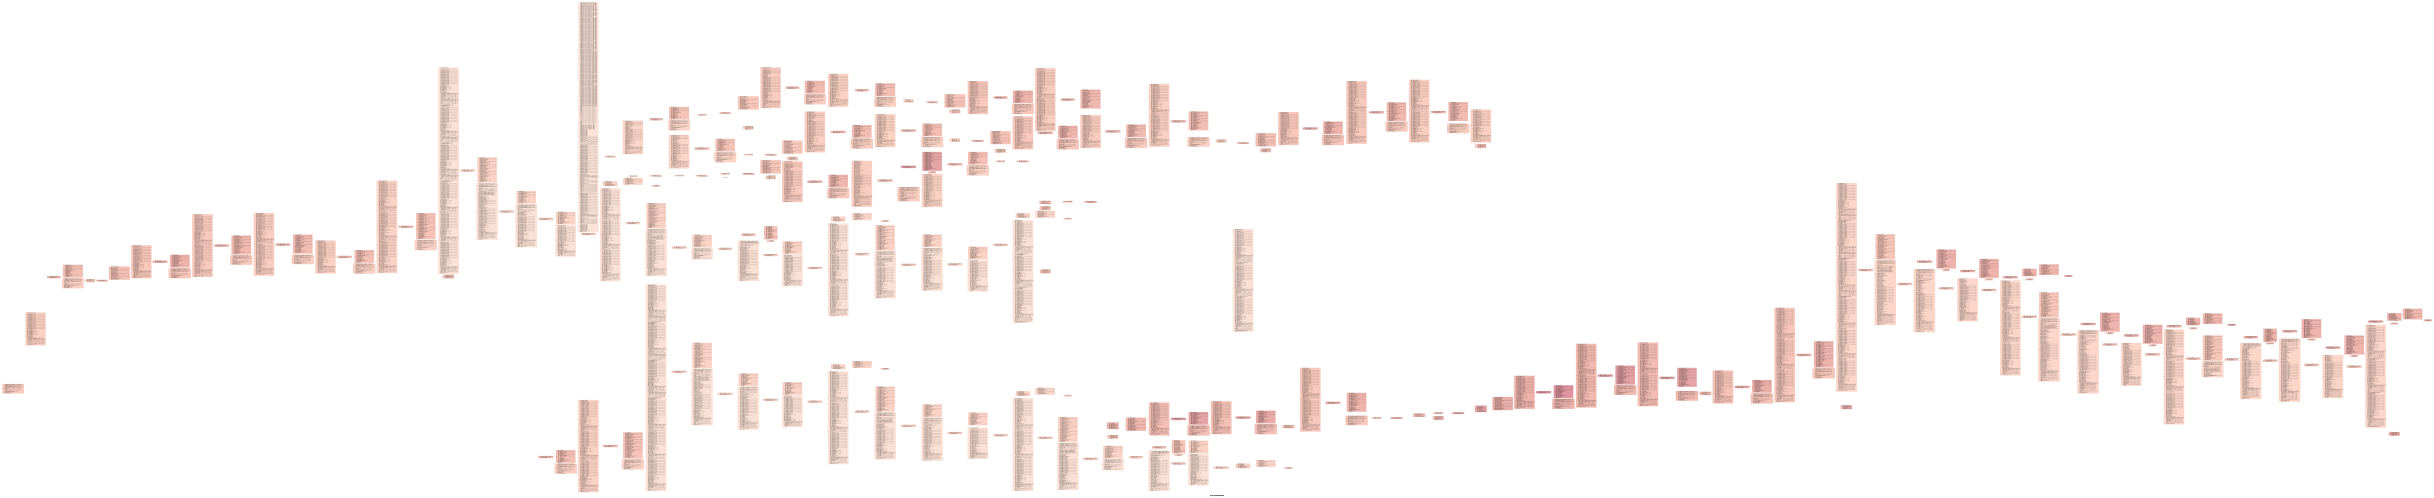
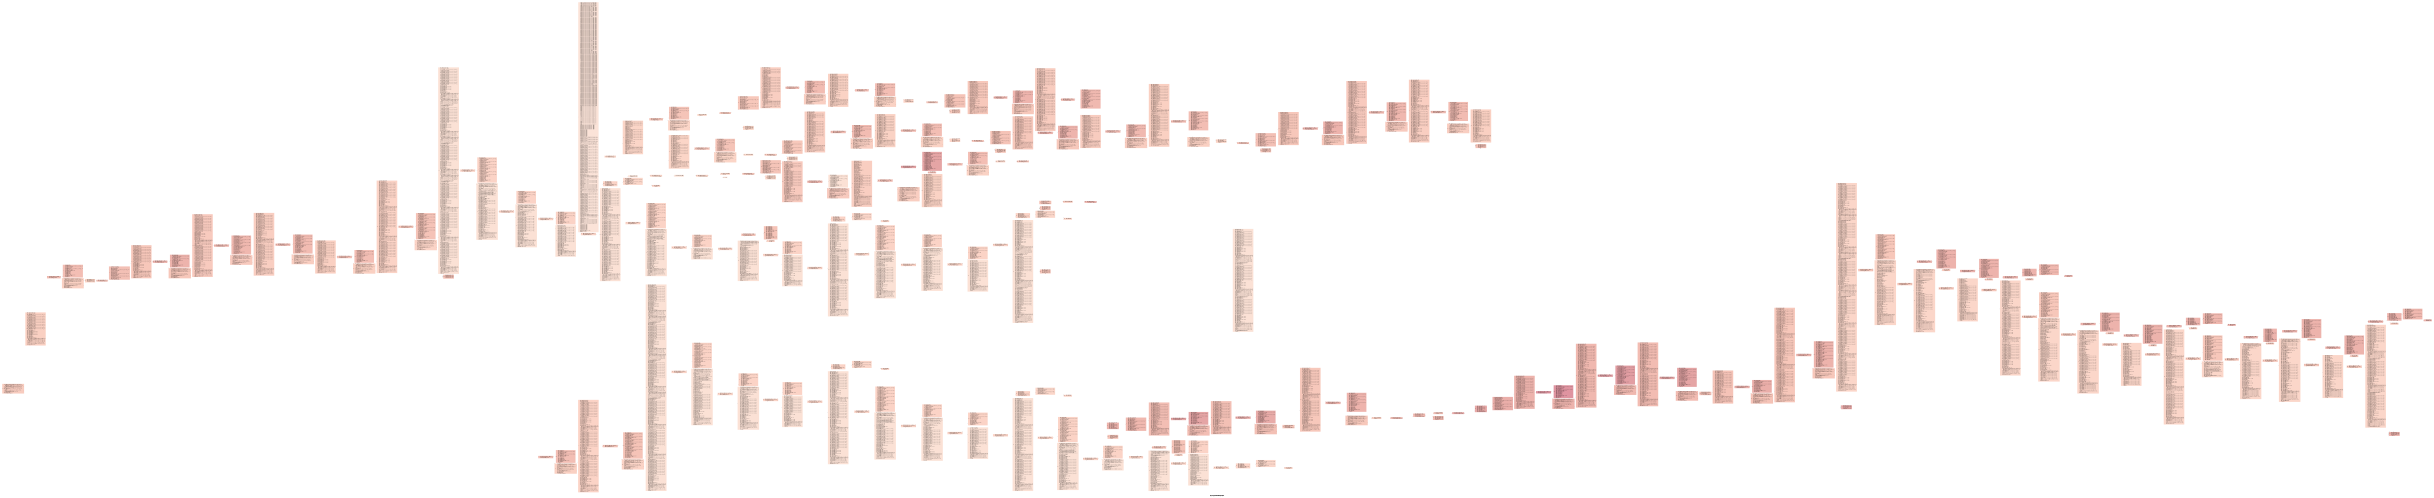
node "5963:": fillcolor #dc5d4a70 -> #f7bca170
